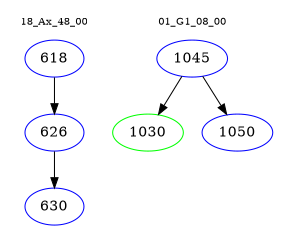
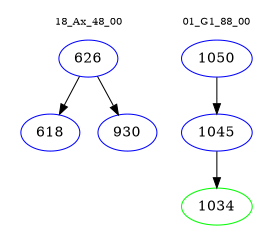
cluster "01_G1_08_00": label "01_G1_08_00" -> "01_G1_88_00"
edge "618" -> "626": reversed
edge "1045" -> "1050": reversed
node "1030": label "1030" -> "1034"
node "630": label "630" -> "930"
